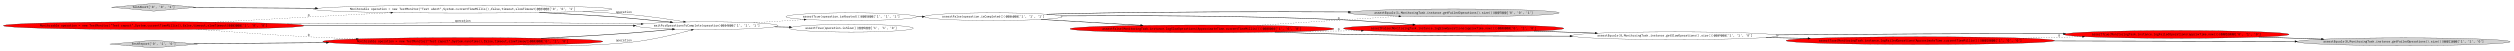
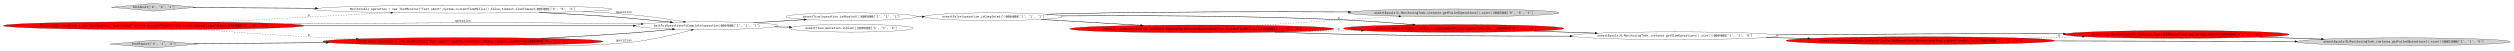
edge "waitForOperationsToComplete(operation)@@@4@@@['1', '1', '1']" -> "assertTrue(operation.isAborted())@@@5@@@['1', '1', '1']": style dashed -> bold
